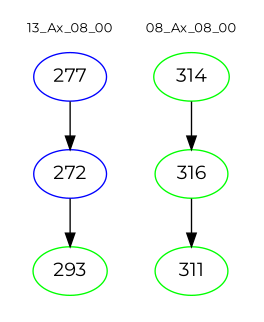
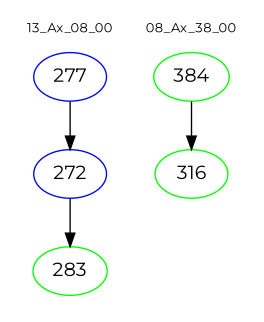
cluster "08_Ax_08_00": label "08_Ax_08_00" -> "08_Ax_38_00"
node "314": label "314" -> "384"
node "293": label "293" -> "283"
node "311": removed
